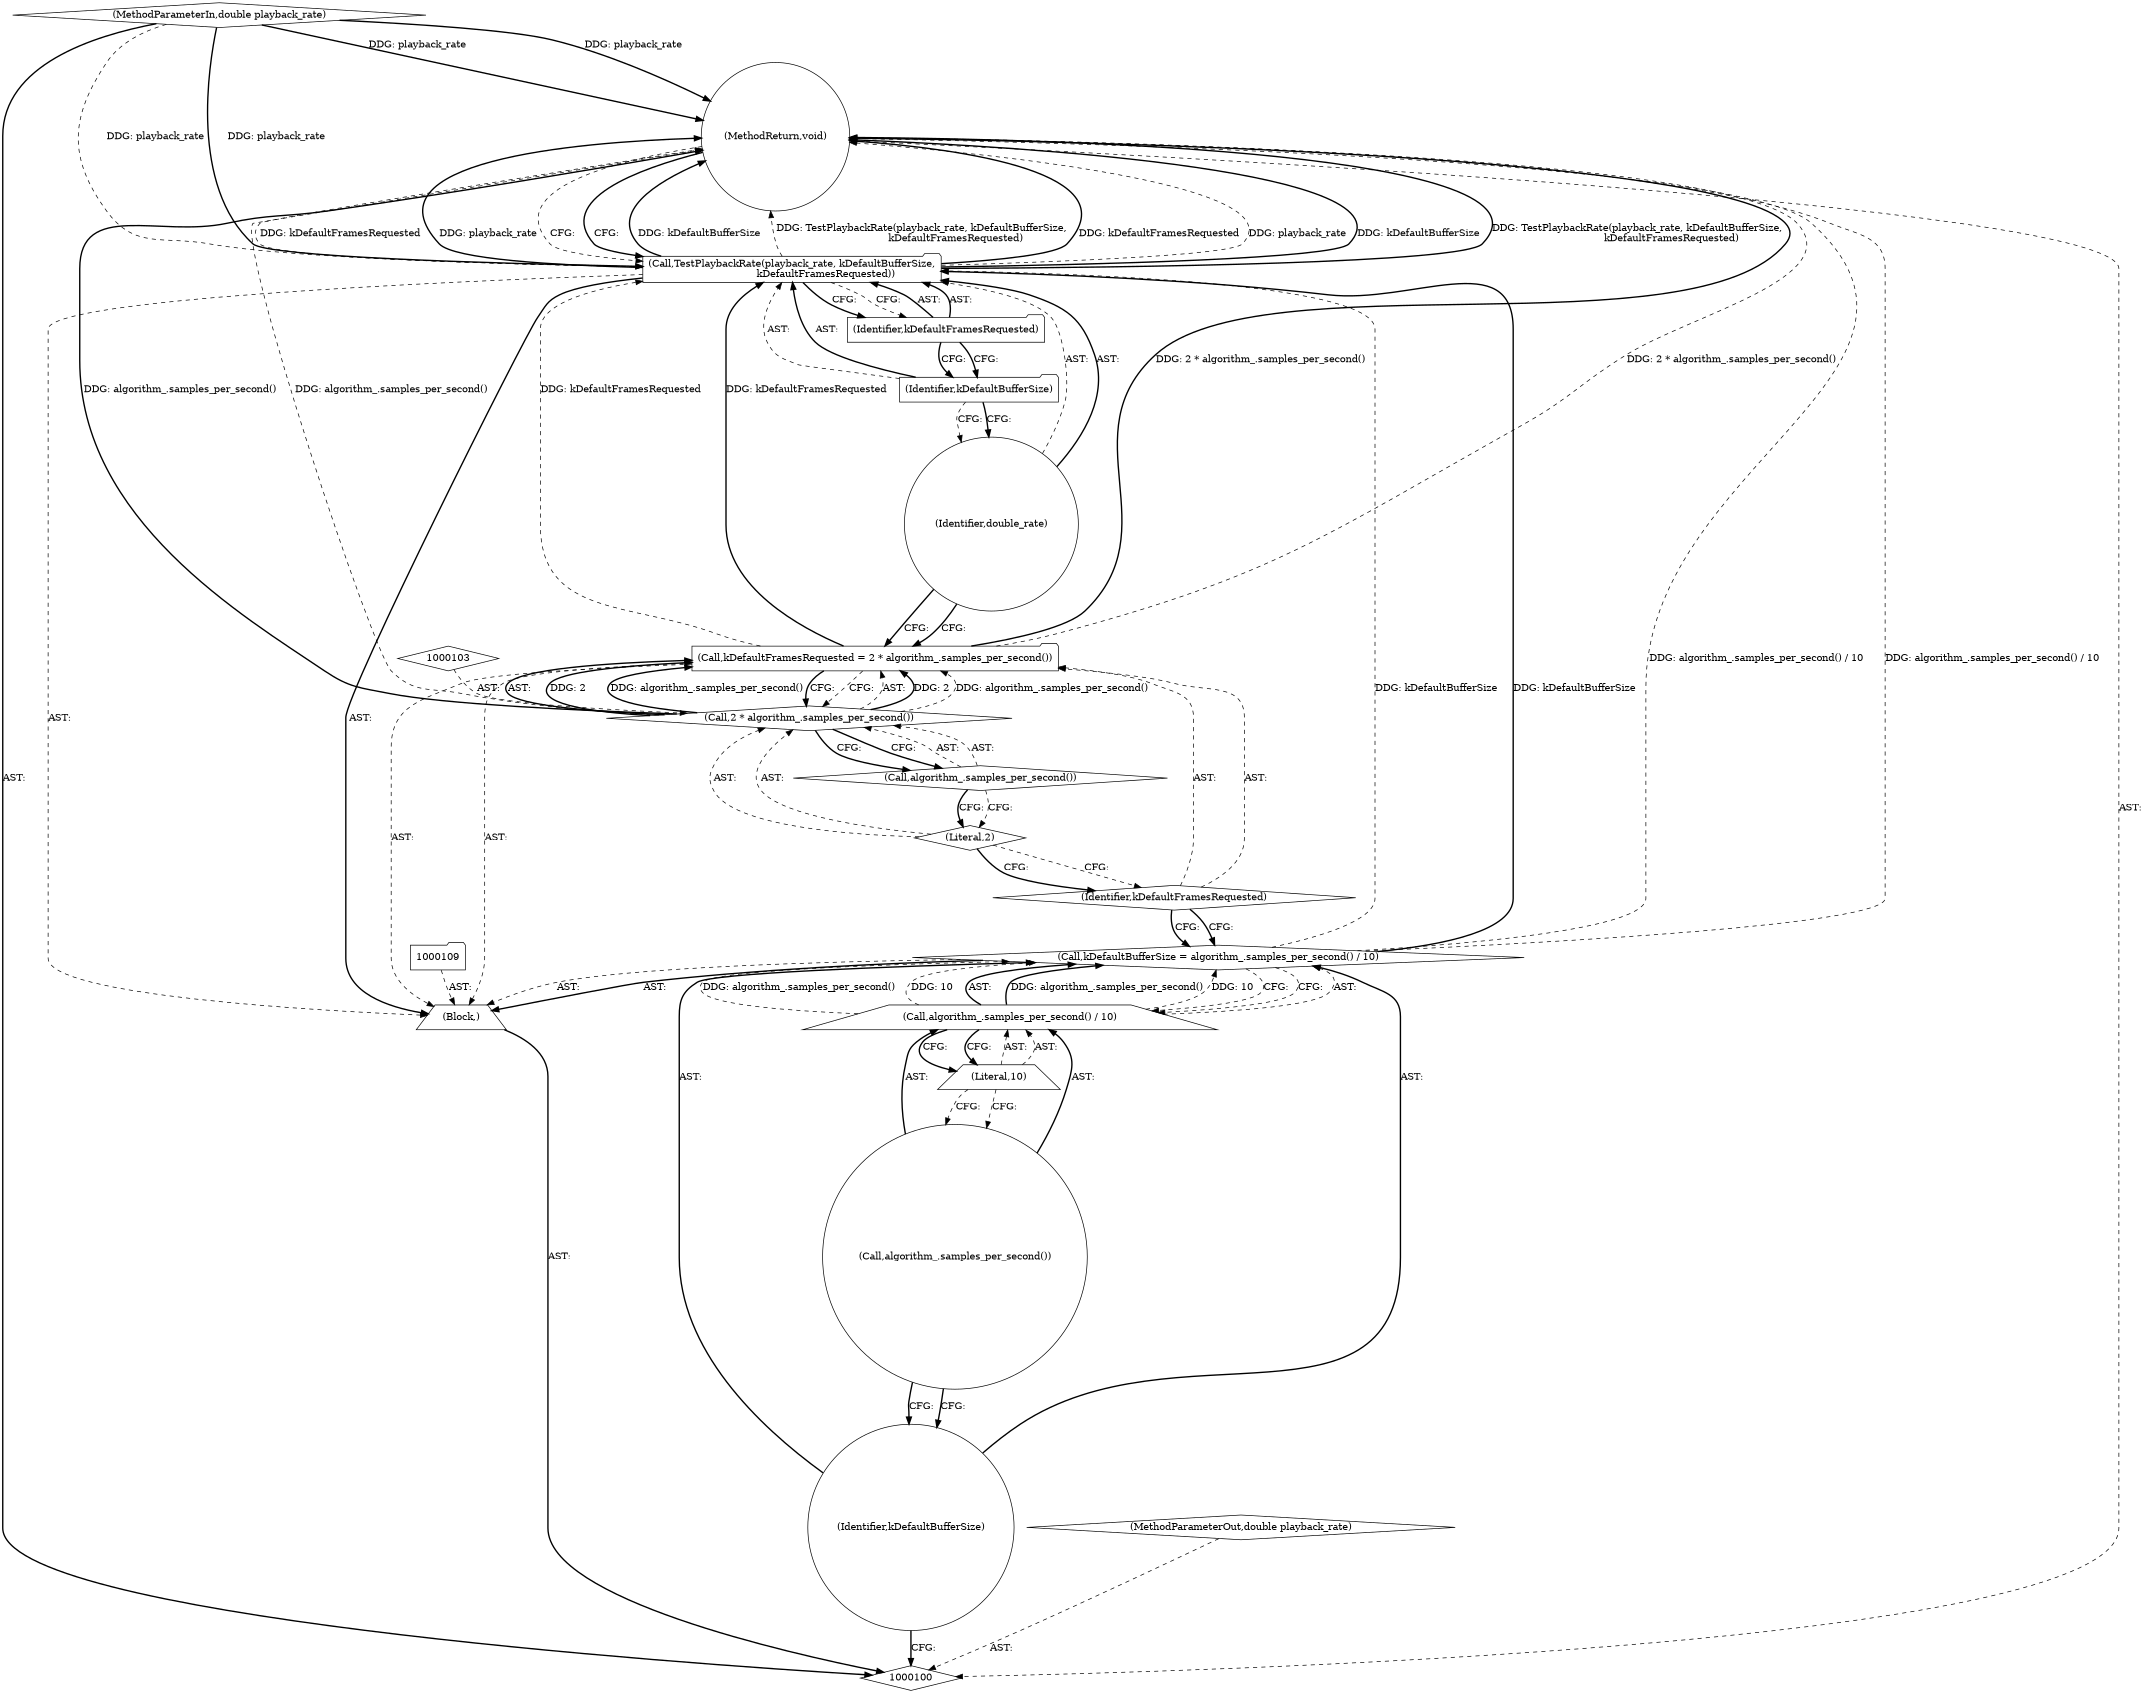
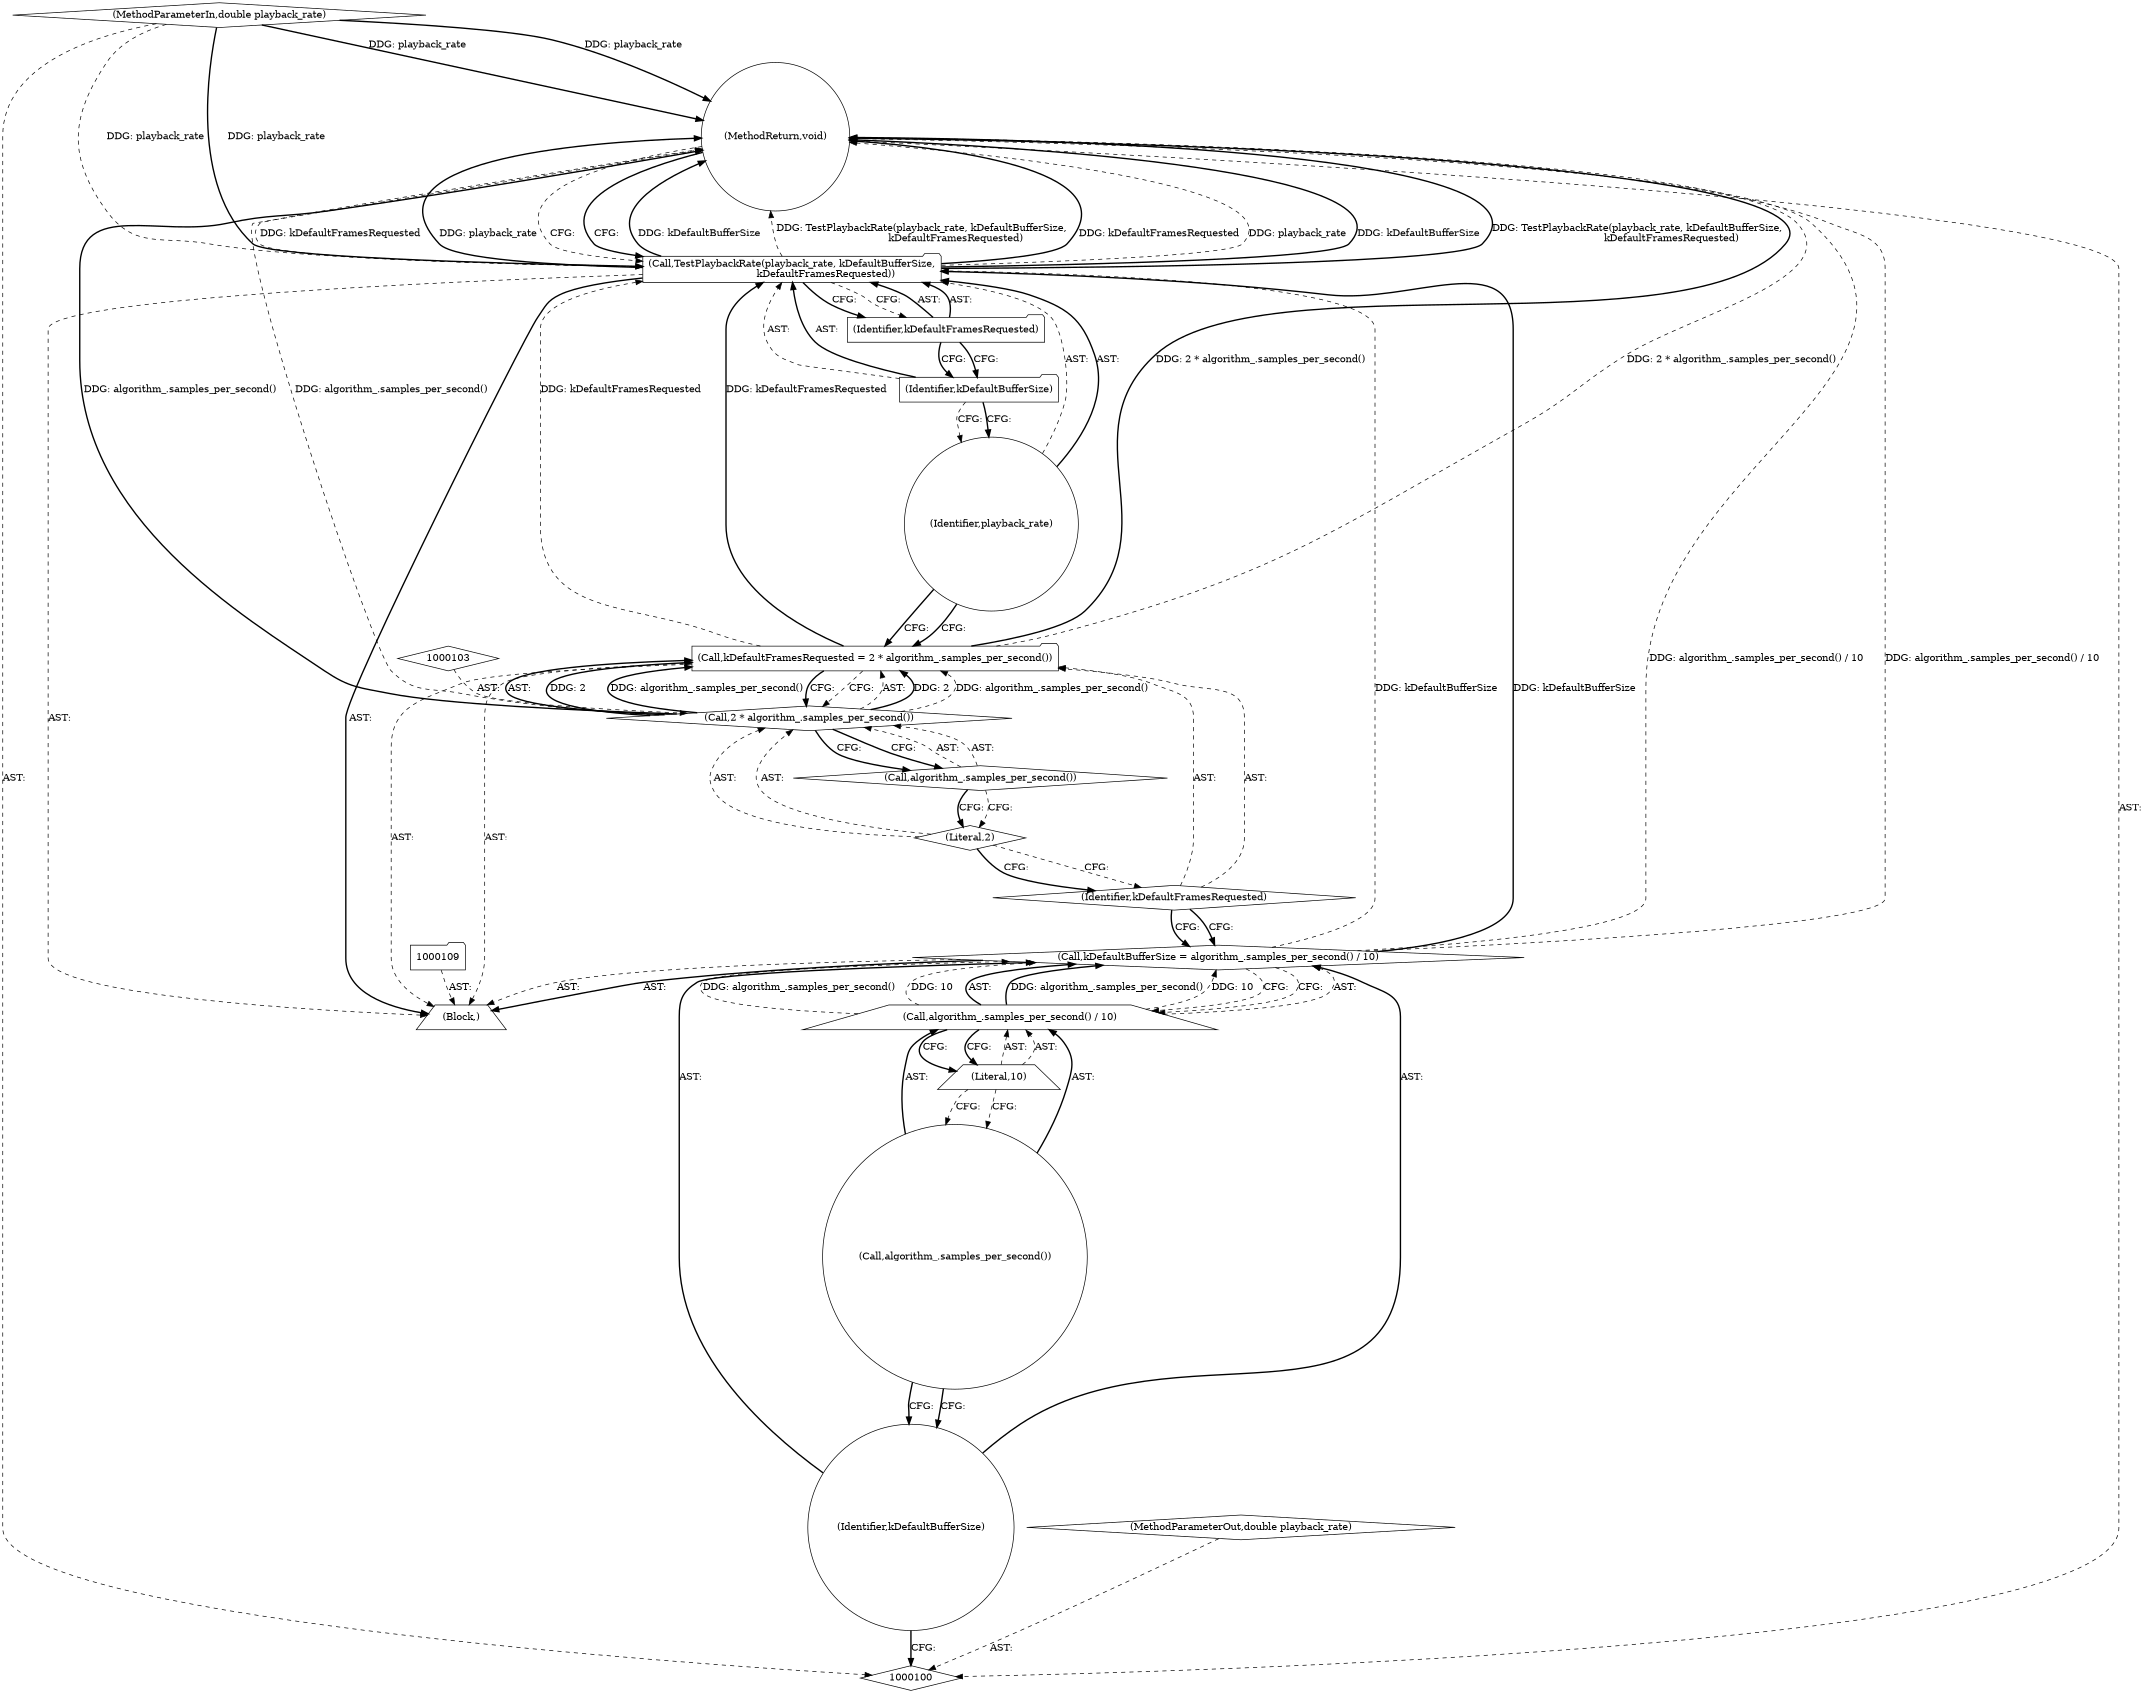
node "(Identifier,double_rate)": label "(Identifier,double_rate)" -> "(Identifier,playback_rate)"
edge "(MethodParameterIn,double playback_rate)" -> "1000100": style bold -> dashed
edge "(Block,)" -> "1000100": removed, label "AST:"
